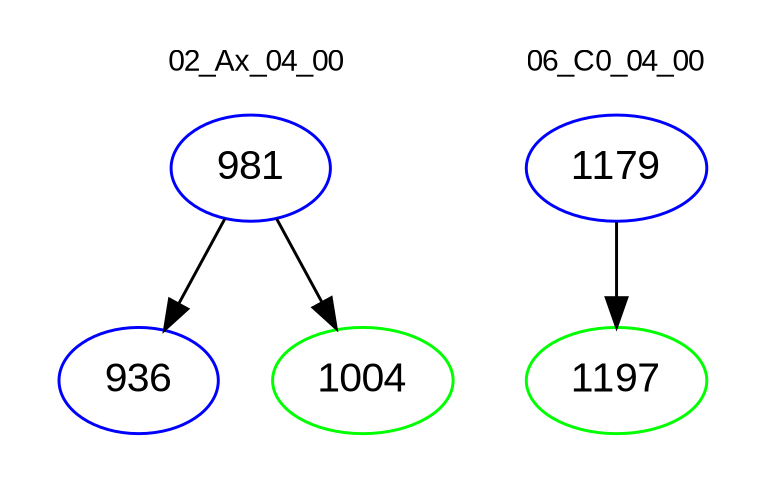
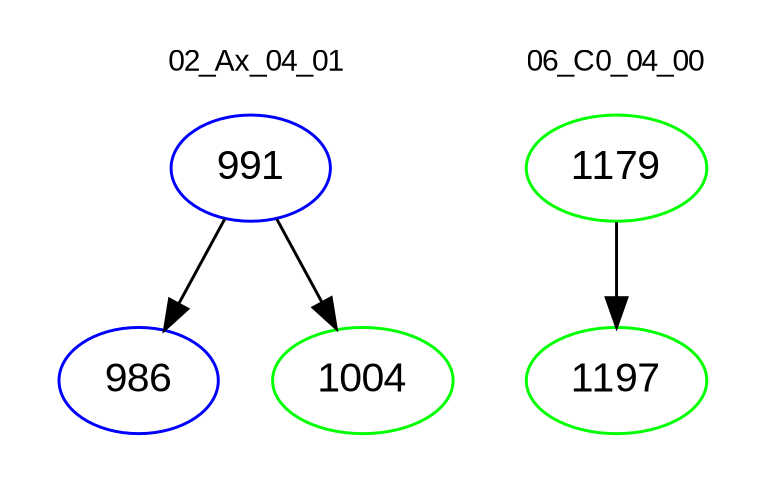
cluster "02_Ax_04_00": label "02_Ax_04_00" -> "02_Ax_04_01"
node "981": label "981" -> "991"
node "1179": color blue -> green
node "936": label "936" -> "986"
